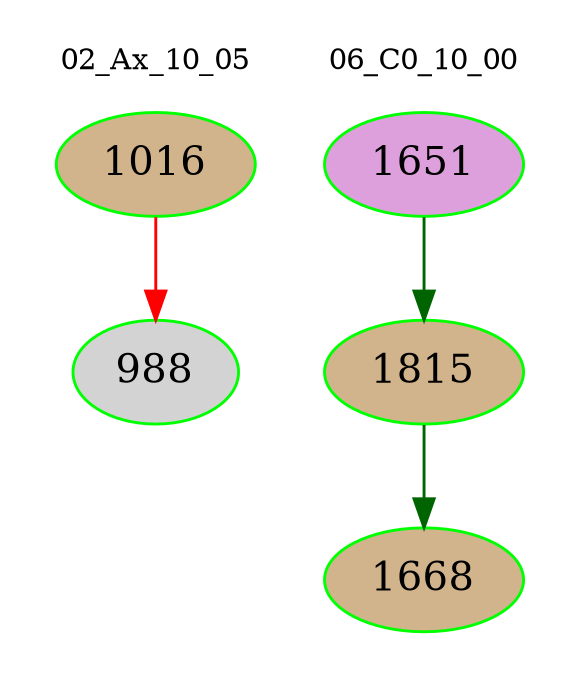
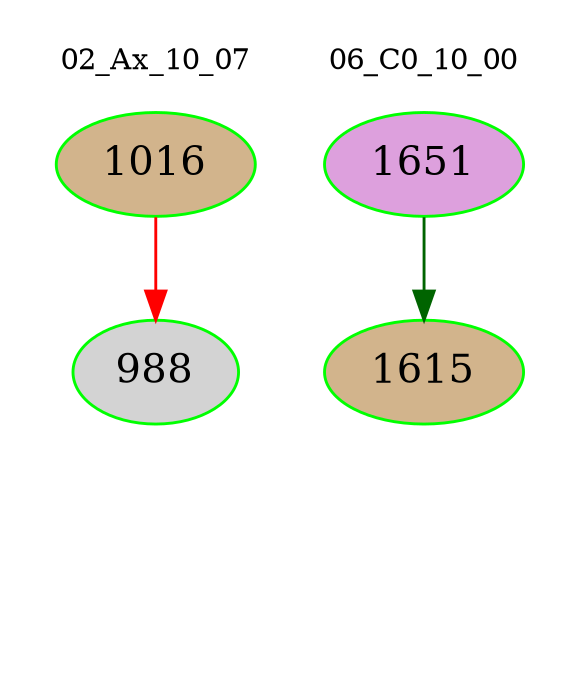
cluster "02_Ax_10_05": label "02_Ax_10_05" -> "02_Ax_10_07"
node "1815": label "1815" -> "1615"
node "1668": removed
